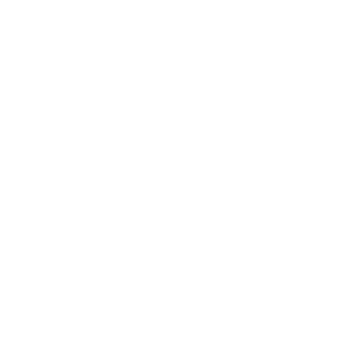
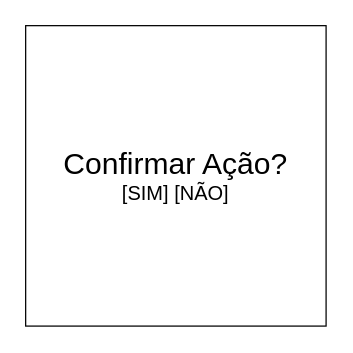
node "Confirmar Ação? [SIM] [NÃO]": added
